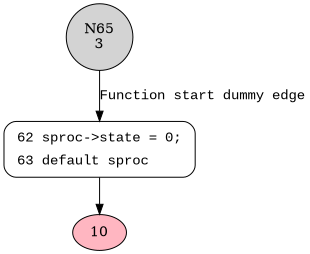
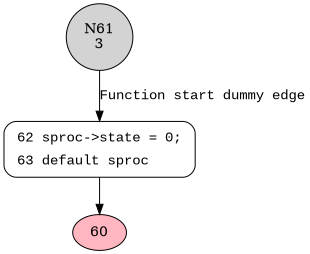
node "N65 3": label "N65 3" -> "N61 3"
node "10": label "10" -> "60"
